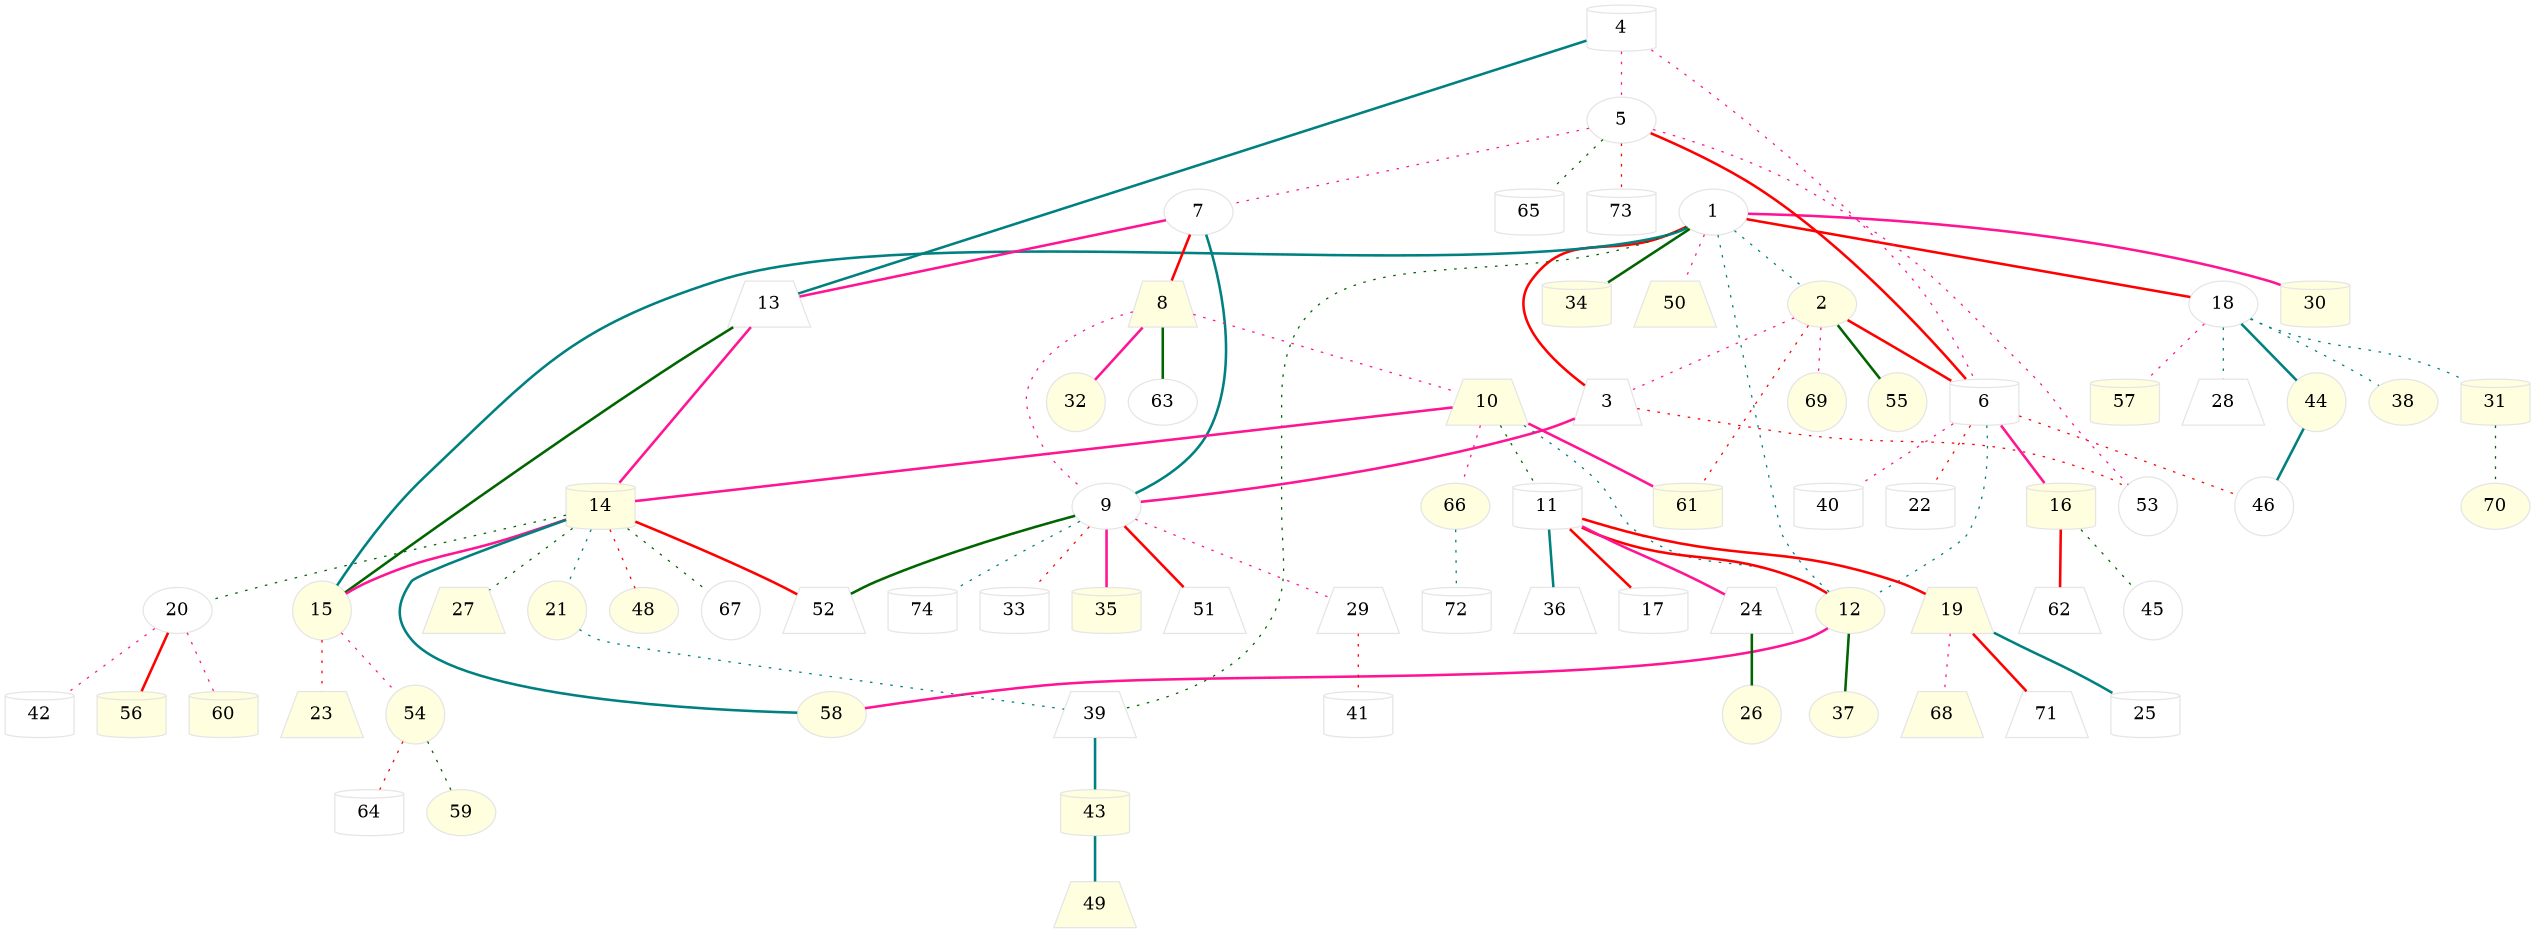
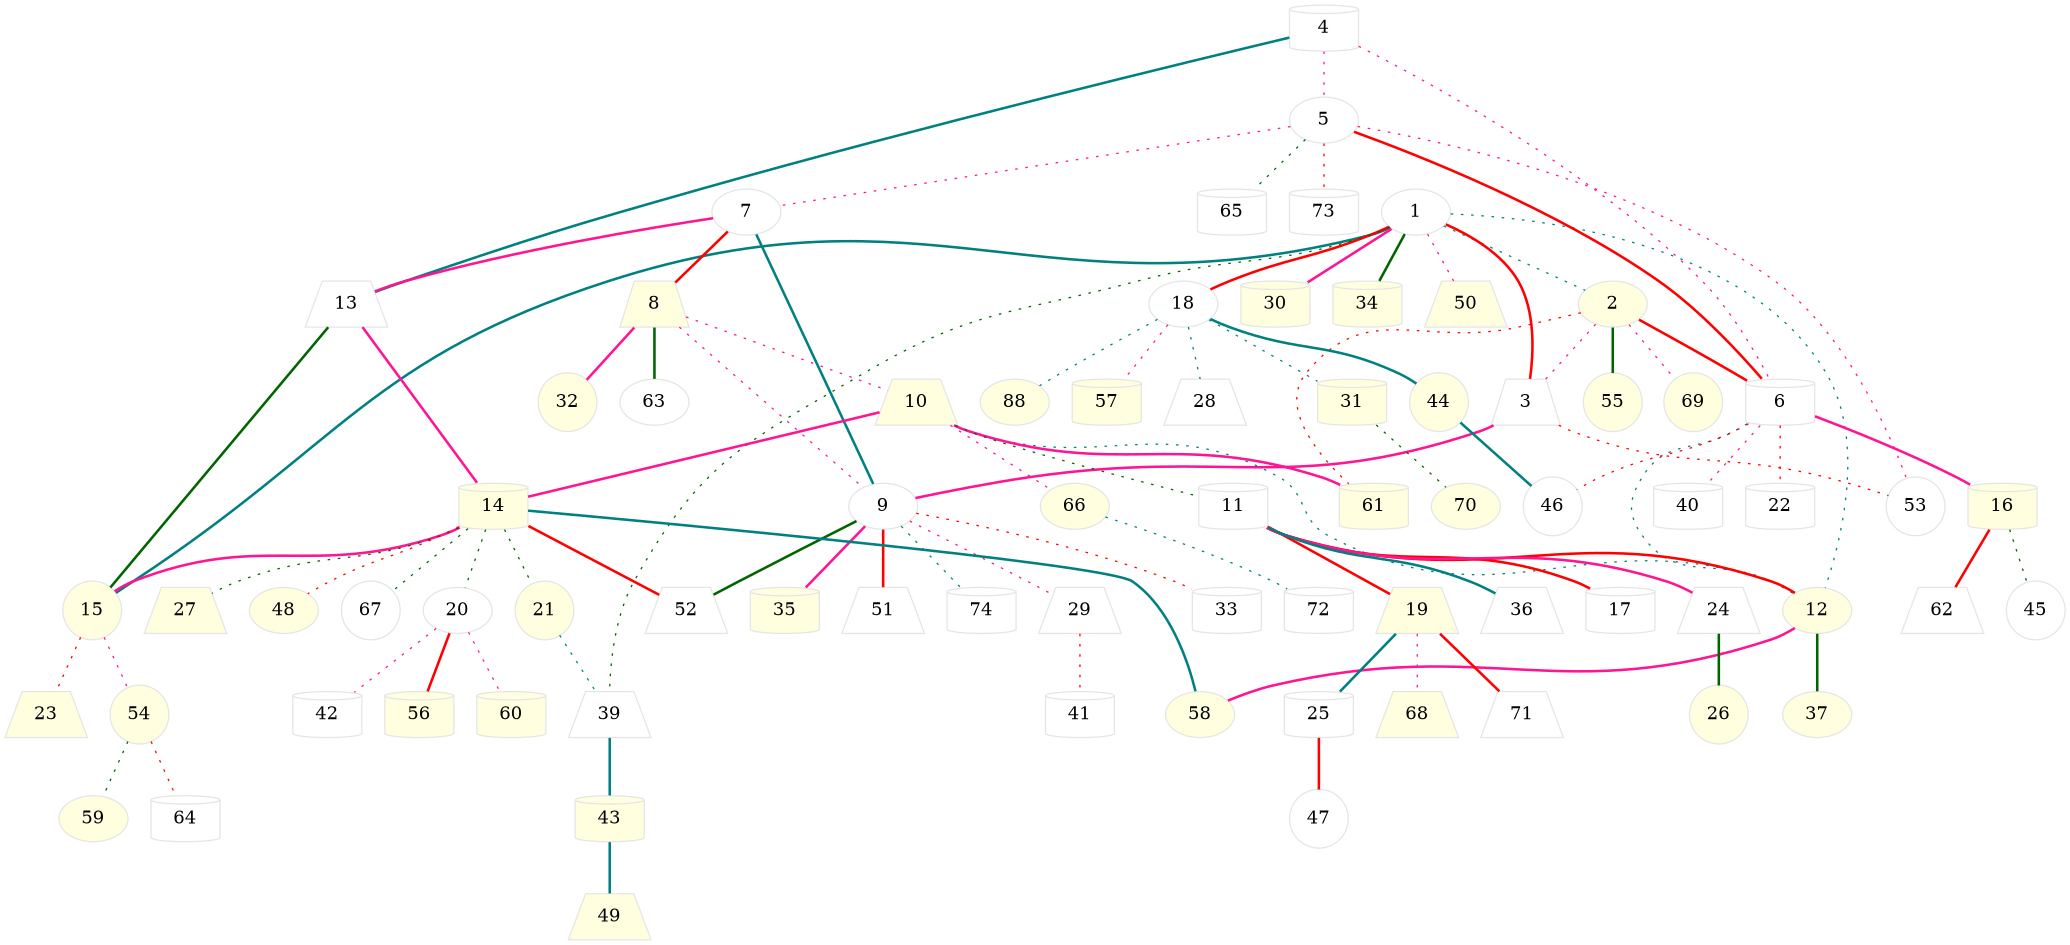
node "38": label "38" -> "88"
edge "14" -- "21": color teal -> darkgreen
node "47": added
